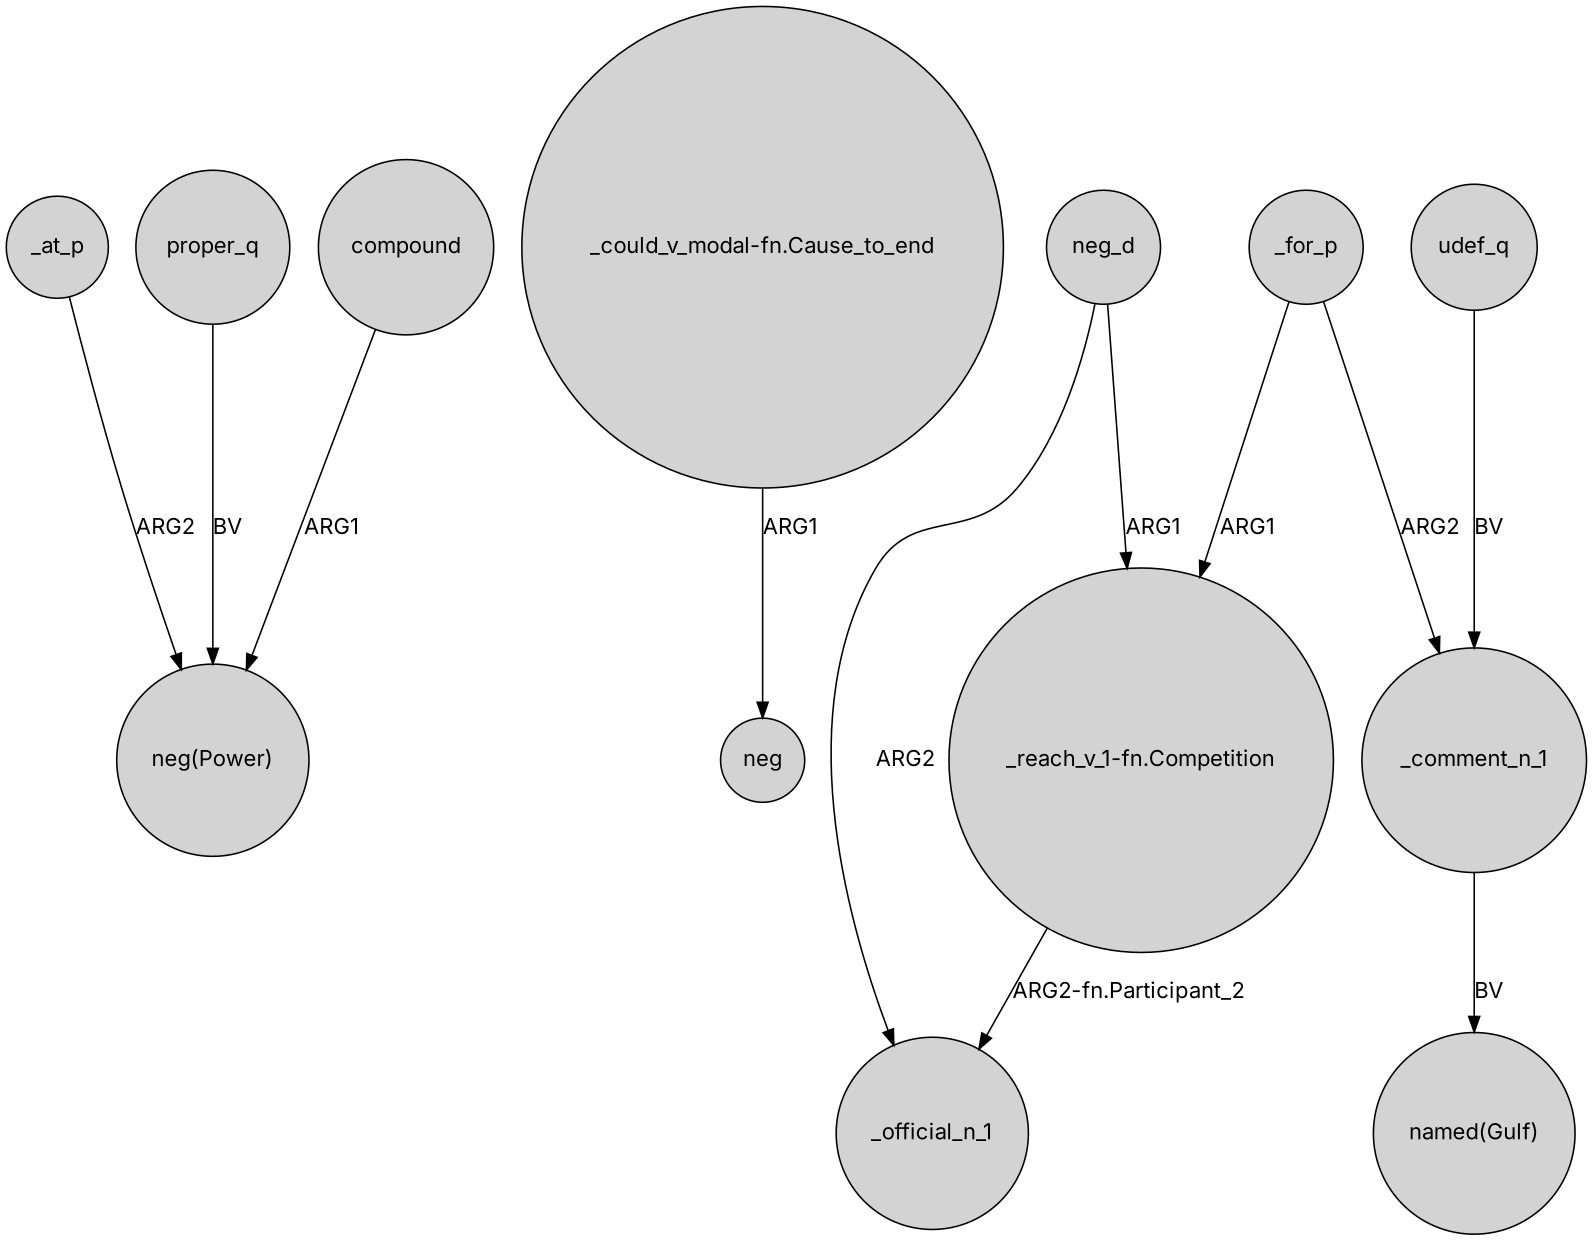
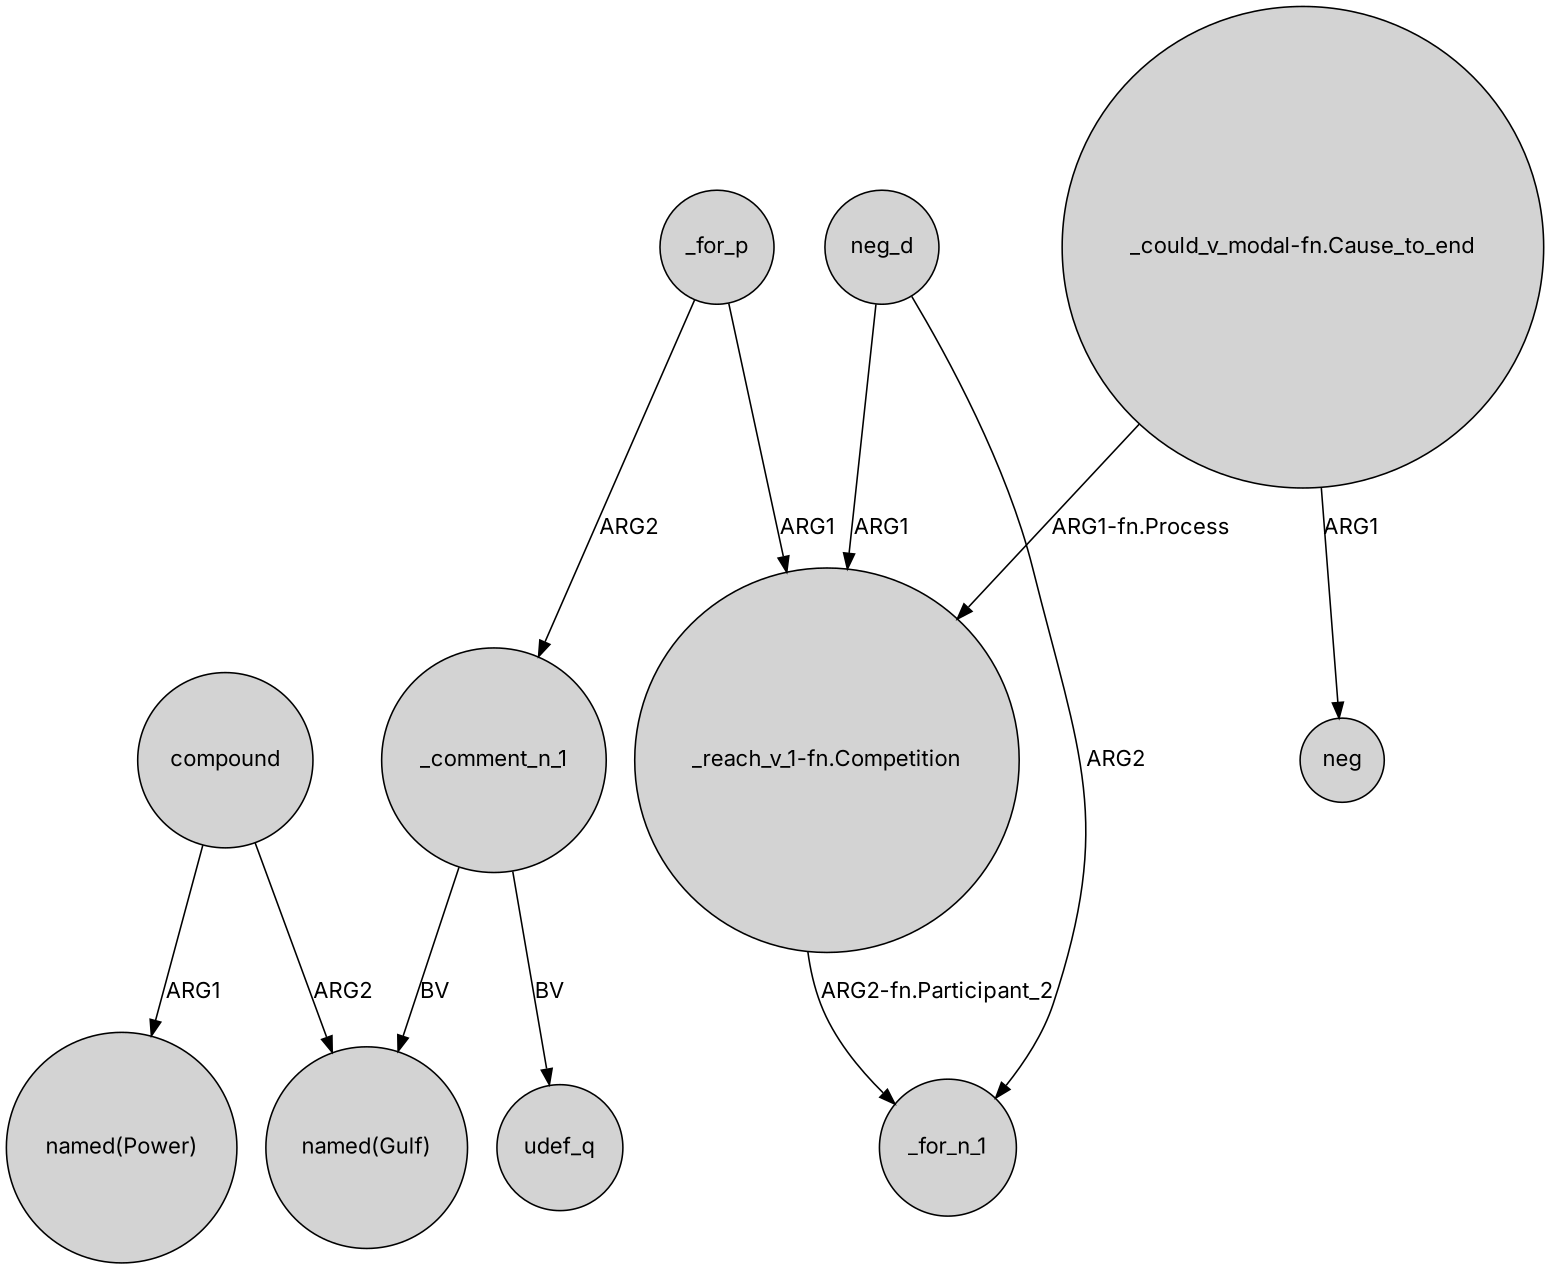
node "_at_p": removed
node "proper_q": removed
edge "udef_q" -> "_comment_n_1": reversed
edge "_could_v_modal-fn.Cause_to_end" -> "_reach_v_1-fn.Competition": added, label "ARG1-fn.Process"
node "neg(Power)": label "neg(Power)" -> "named(Power)"
edge "compound" -> "named(Gulf)": added, label "ARG2"
node "_official_n_1": label "_official_n_1" -> "_for_n_1"
